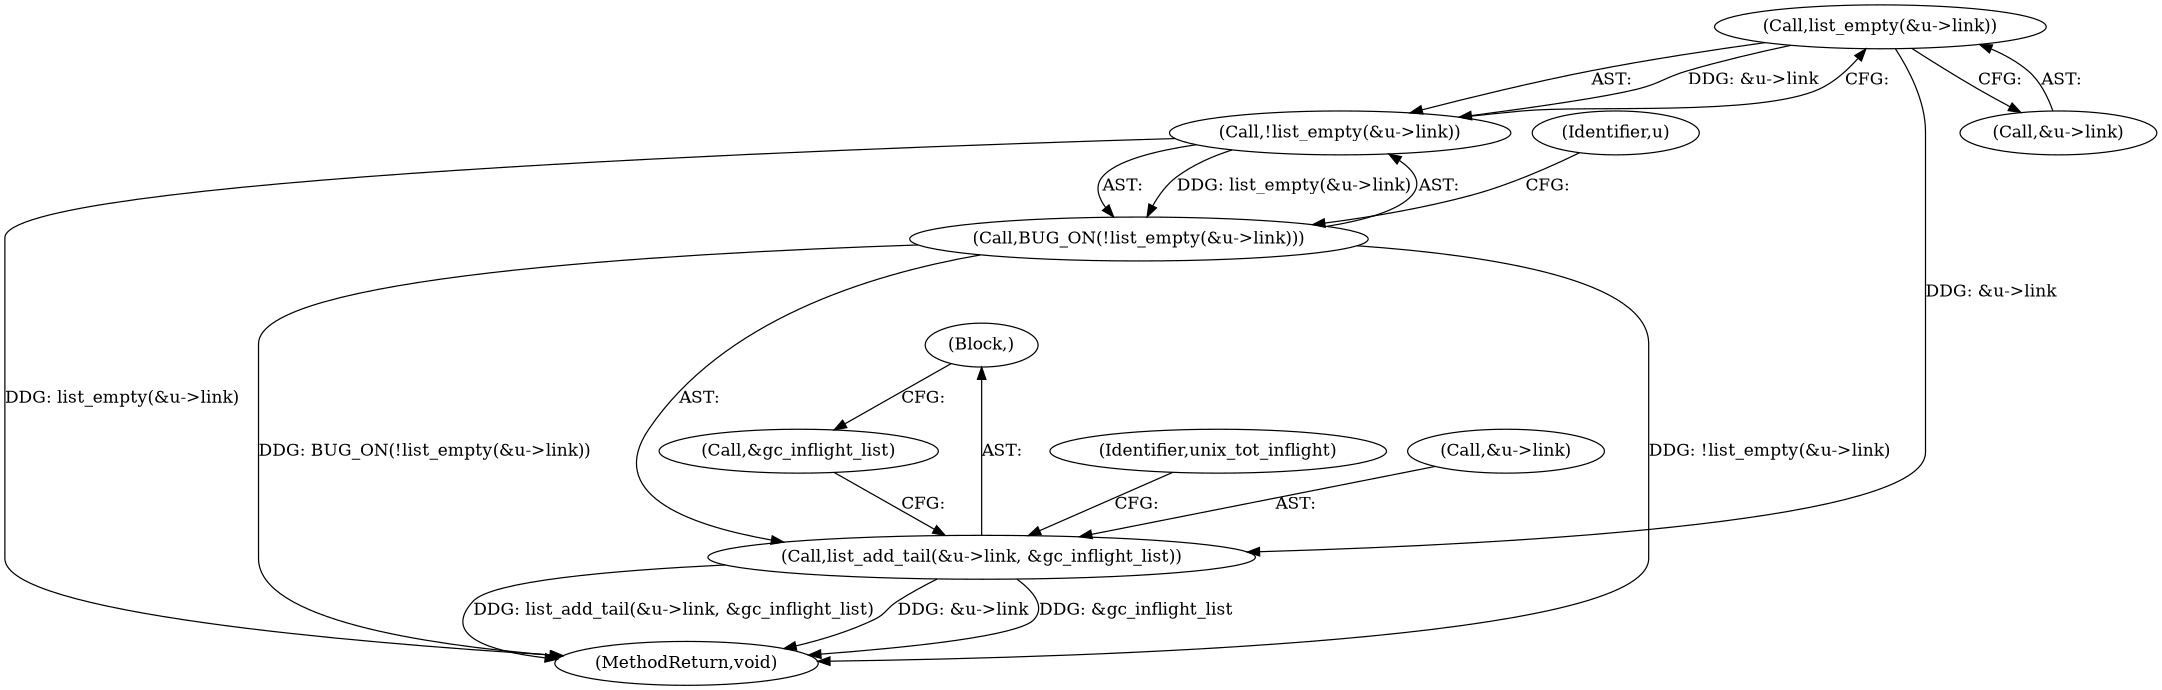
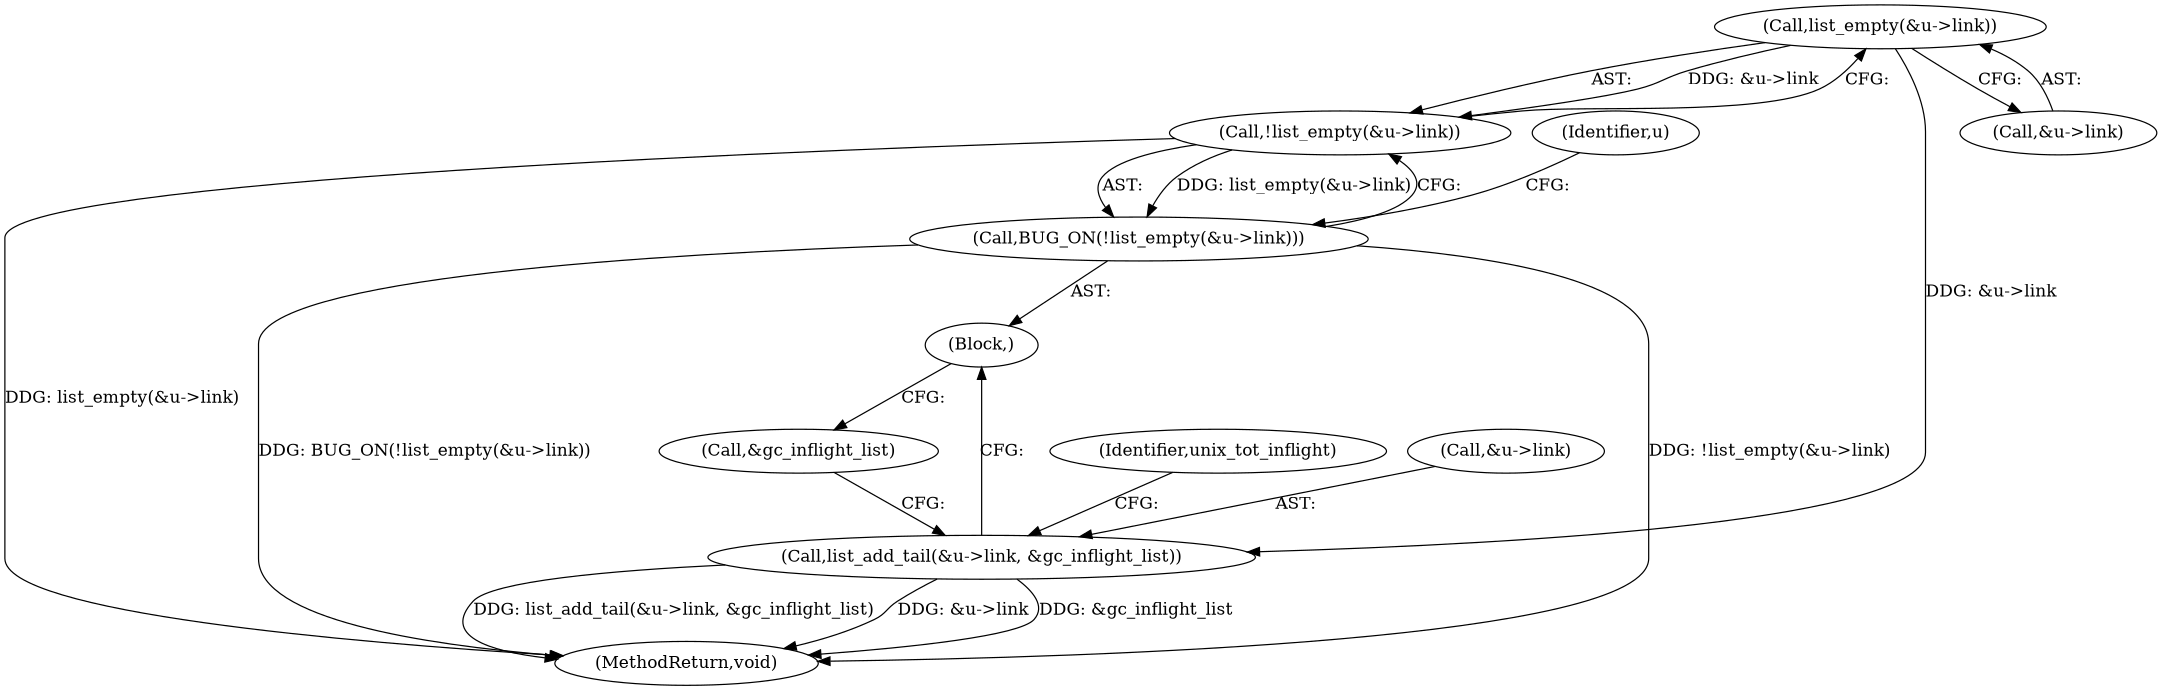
edge "(Call,BUG_ON(!list_empty(&u->link)))" -> "(Call,!list_empty(&u->link))": label "AST: " -> "CFG: "
edge "(Call,BUG_ON(!list_empty(&u->link)))" -> "(Call,list_add_tail(&u->link, &gc_inflight_list))": now "(Call,BUG_ON(!list_empty(&u->link)))" -> "(Block,)"
edge "(Call,list_add_tail(&u->link, &gc_inflight_list))" -> "(Block,)": label "AST: " -> "CFG: "
